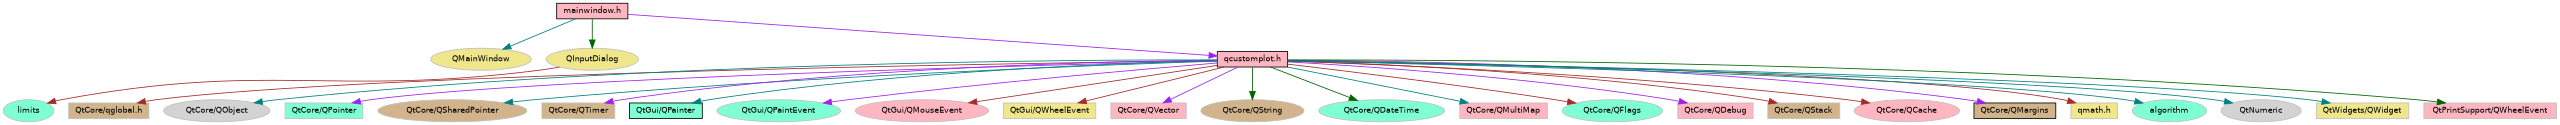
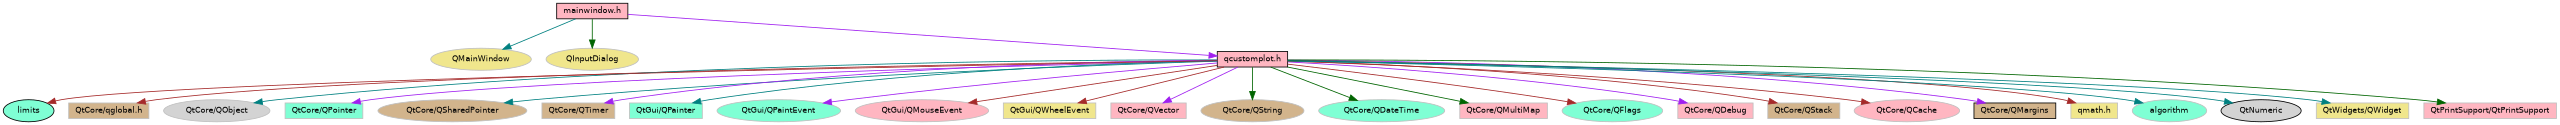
edge "QInputDialog" -> "limits": now "qcustomplot.h" -> "limits"
edge "qcustomplot.h" -> "QtCore/QMultiMap": color teal -> darkgreen
node "limits": color grey75 -> black
node "QtGui/QPainter": color black -> grey75
node "QtNumeric": color grey75 -> black
node "QtPrintSupport/QWheelEvent": label "QtPrintSupport/QWheelEvent" -> "QtPrintSupport/QtPrintSupport"
